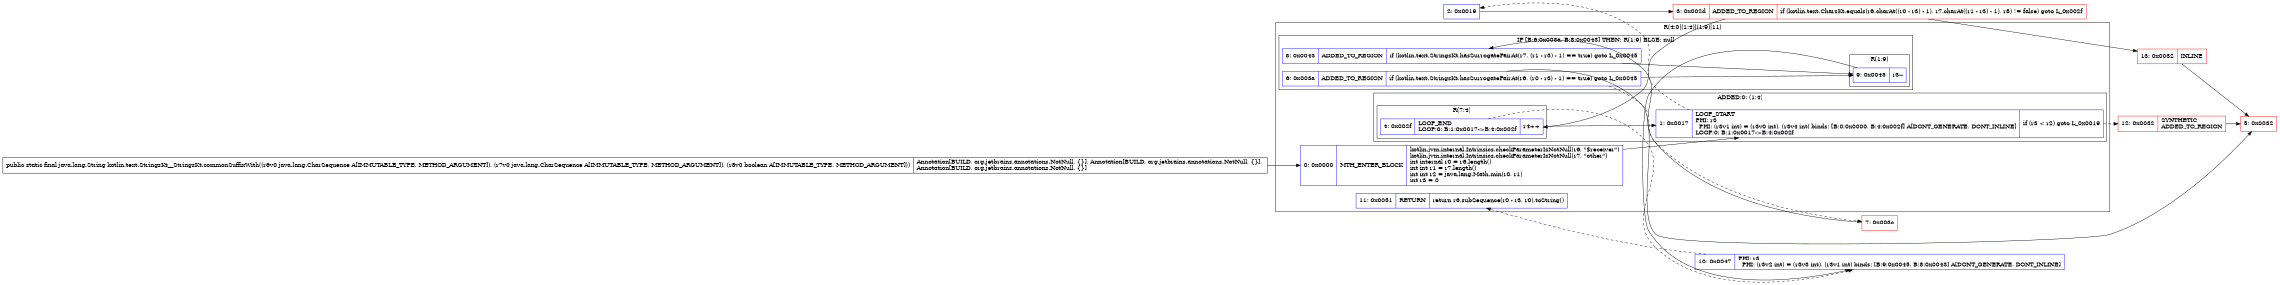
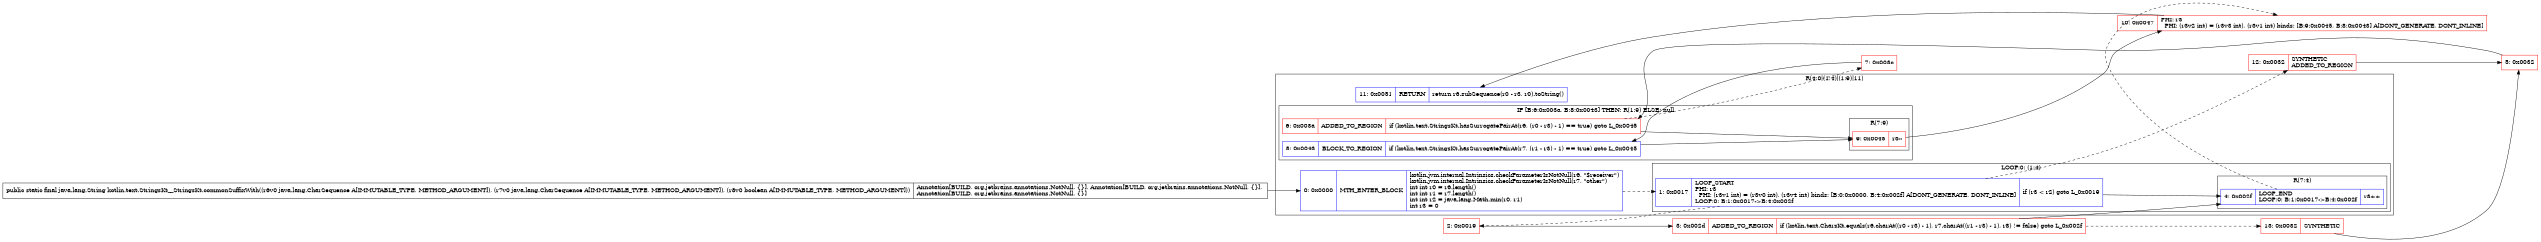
node "2: 0x0019": color blue -> red
edge "3: 0x002d" -> "13: 0x0032": style solid -> dashed
node "8: 0x0043": text "ADDED_TO_REGION" -> "BLOCK_TO_REGION"
node "13: 0x0032": text "INLINE" -> "SYNTHETIC"
cluster "R(1:9)": label "R(1:9)" -> "R(7:9)"
node "9: 0x0045": color blue -> red
node "6: 0x003a": color blue -> red
cluster "ADDED:0: (1:4)": label "ADDED:0: (1:4)" -> "LOOP:0: (1:4)"
edge "4: 0x002f" -> "1: 0x0017": reversed
node "4: 0x002f": text "r4++" -> "r3++"
edge "0: 0x0000" -> "1: 0x0017": style solid -> dashed
node "0: 0x0000": text "int internal r0 = r6.length()" -> "int int r0 = r6.length()"
edge "10: 0x0047" -> "11: 0x0051": style dashed -> solid
edge "6: 0x003a" -> "5: 0x0032": reversed
node "10: 0x0047": color blue -> red
